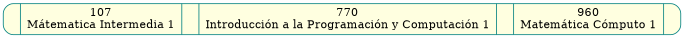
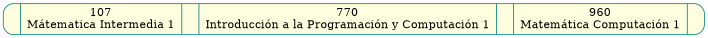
node "107": text "Matemática Cómputo 1" -> "Matemática Computación 1"
